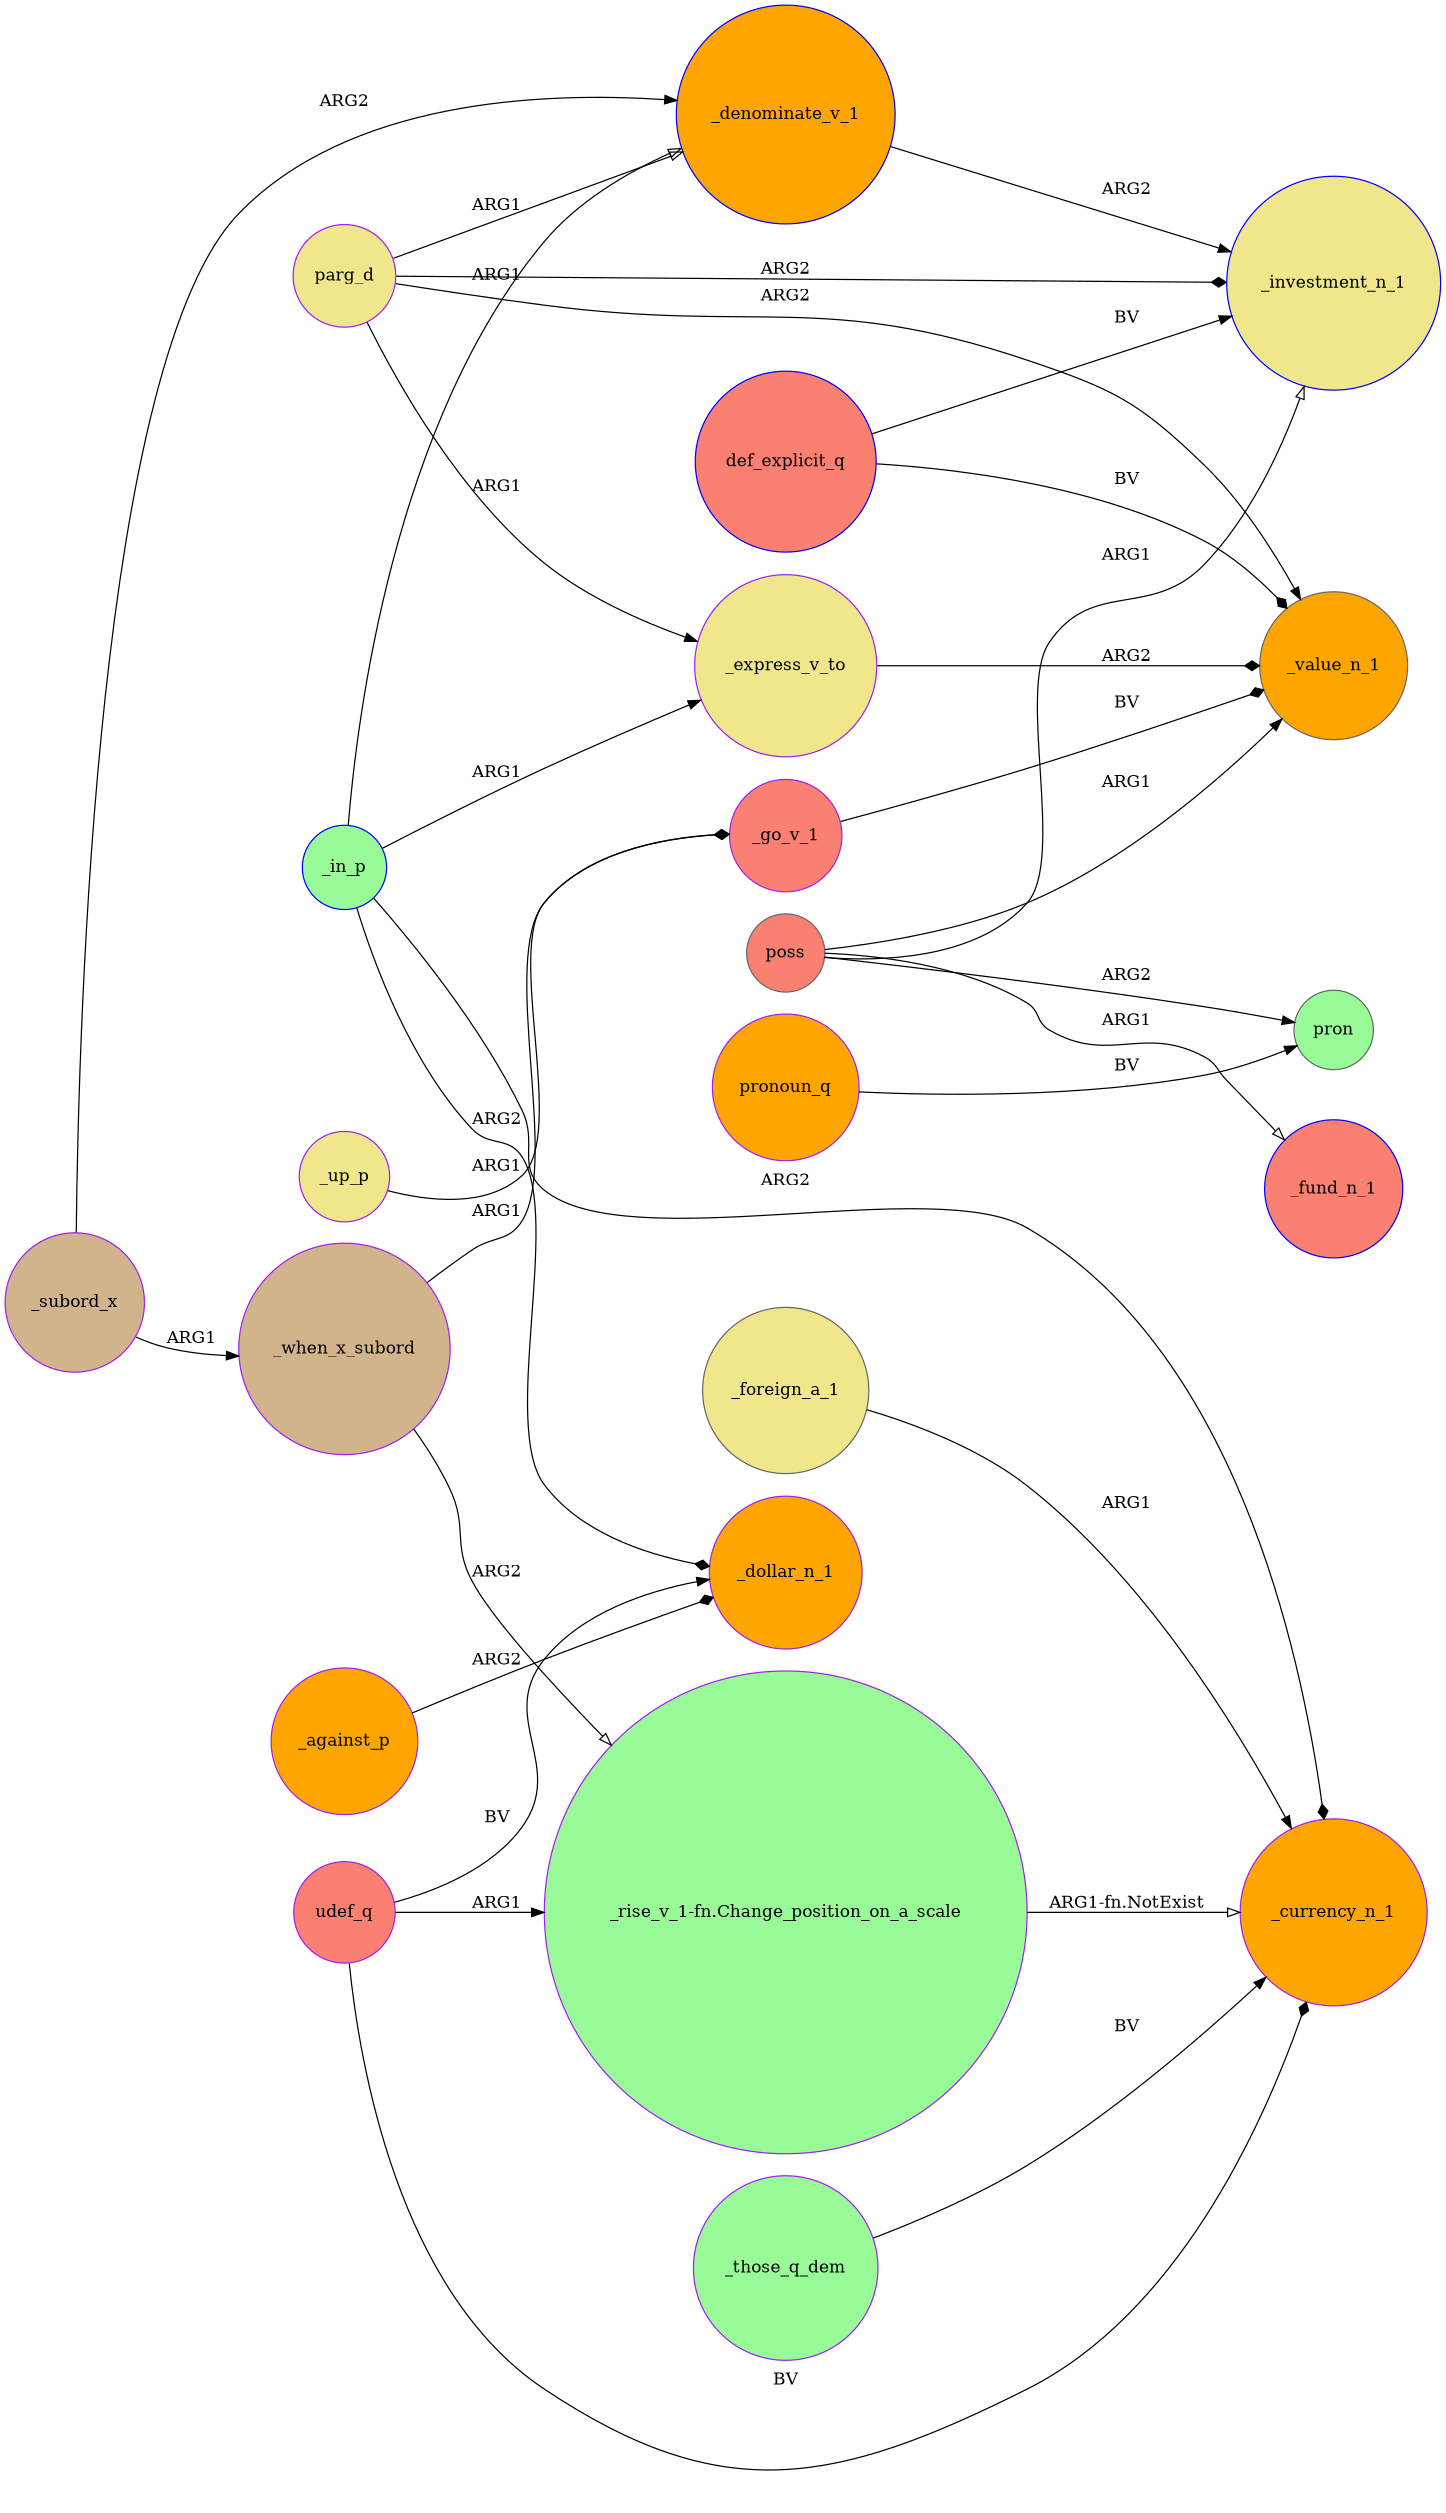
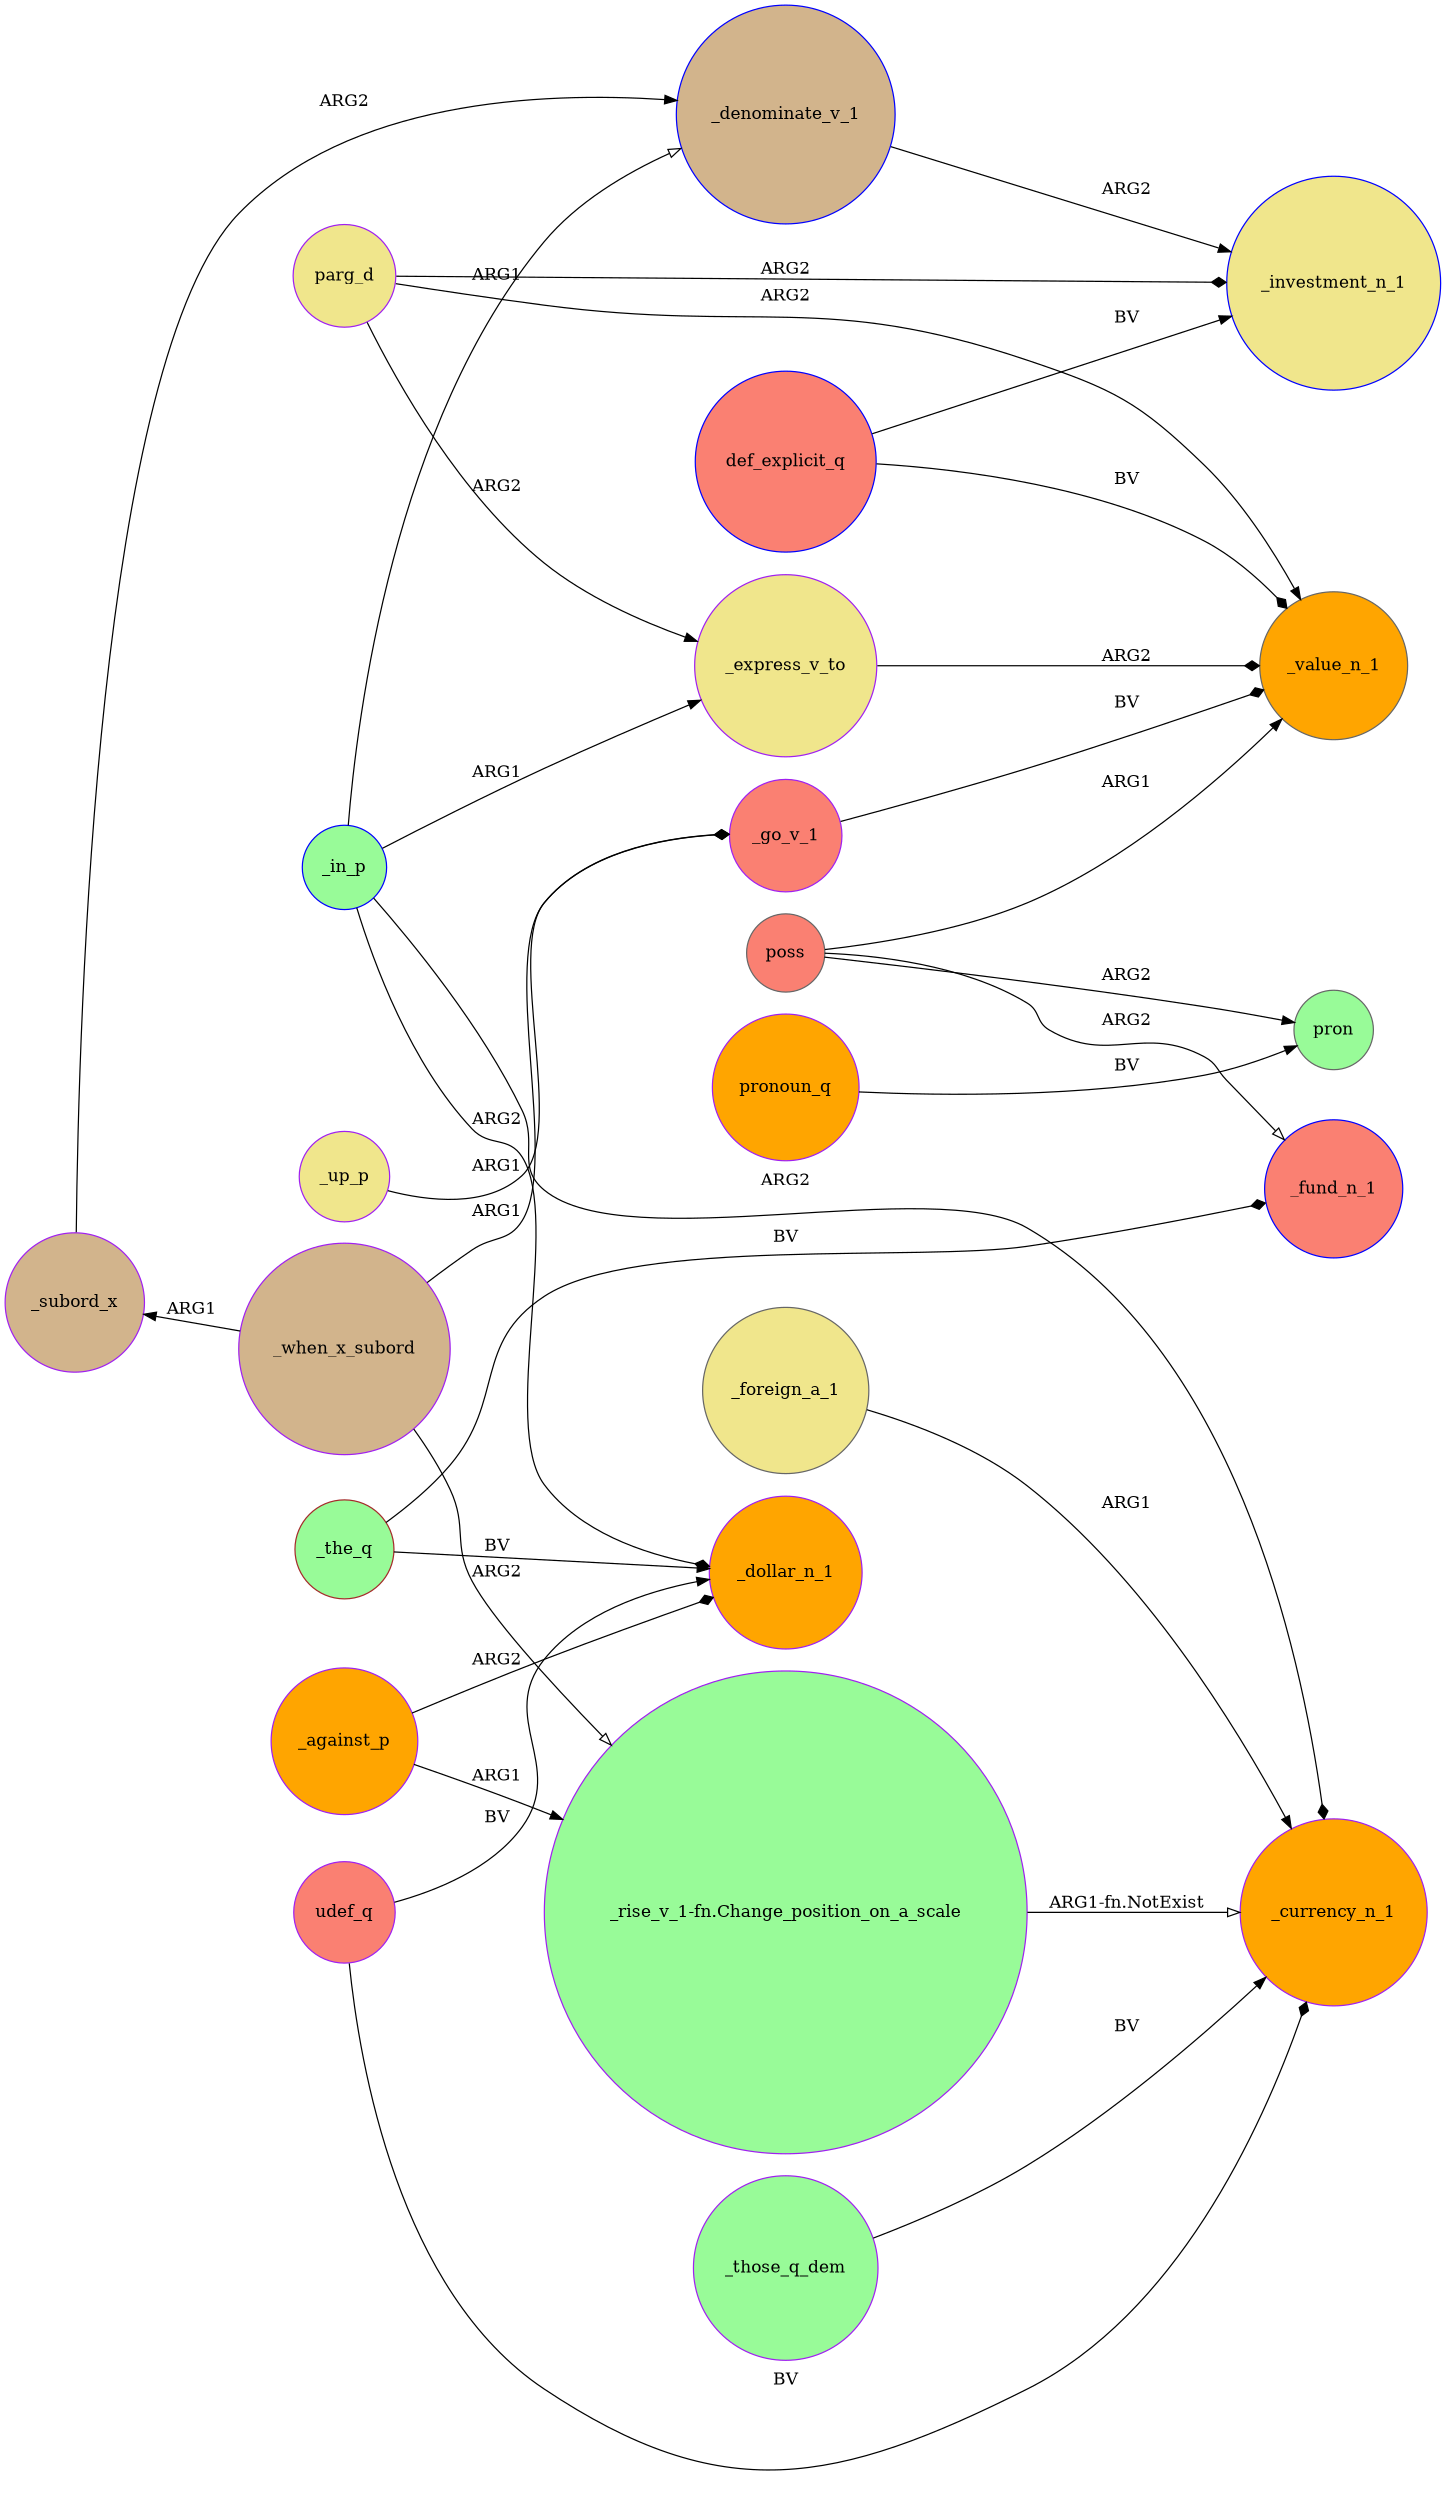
node "_denominate_v_1": fillcolor orange -> tan
edge "parg_d" -> "_denominate_v_1": removed, label "ARG1"
edge "parg_d" -> "_express_v_to": label "ARG1" -> "ARG2"
edge "poss" -> "_investment_n_1": removed, label "ARG1"
edge "poss" -> "_fund_n_1": label "ARG1" -> "ARG2"
edge "_subord_x" -> "_when_x_subord": reversed
node "_the_q": added
edge "udef_q" -> "_rise_v_1-fn.Change_position_on_a_scale": now "_against_p" -> "_rise_v_1-fn.Change_position_on_a_scale"
